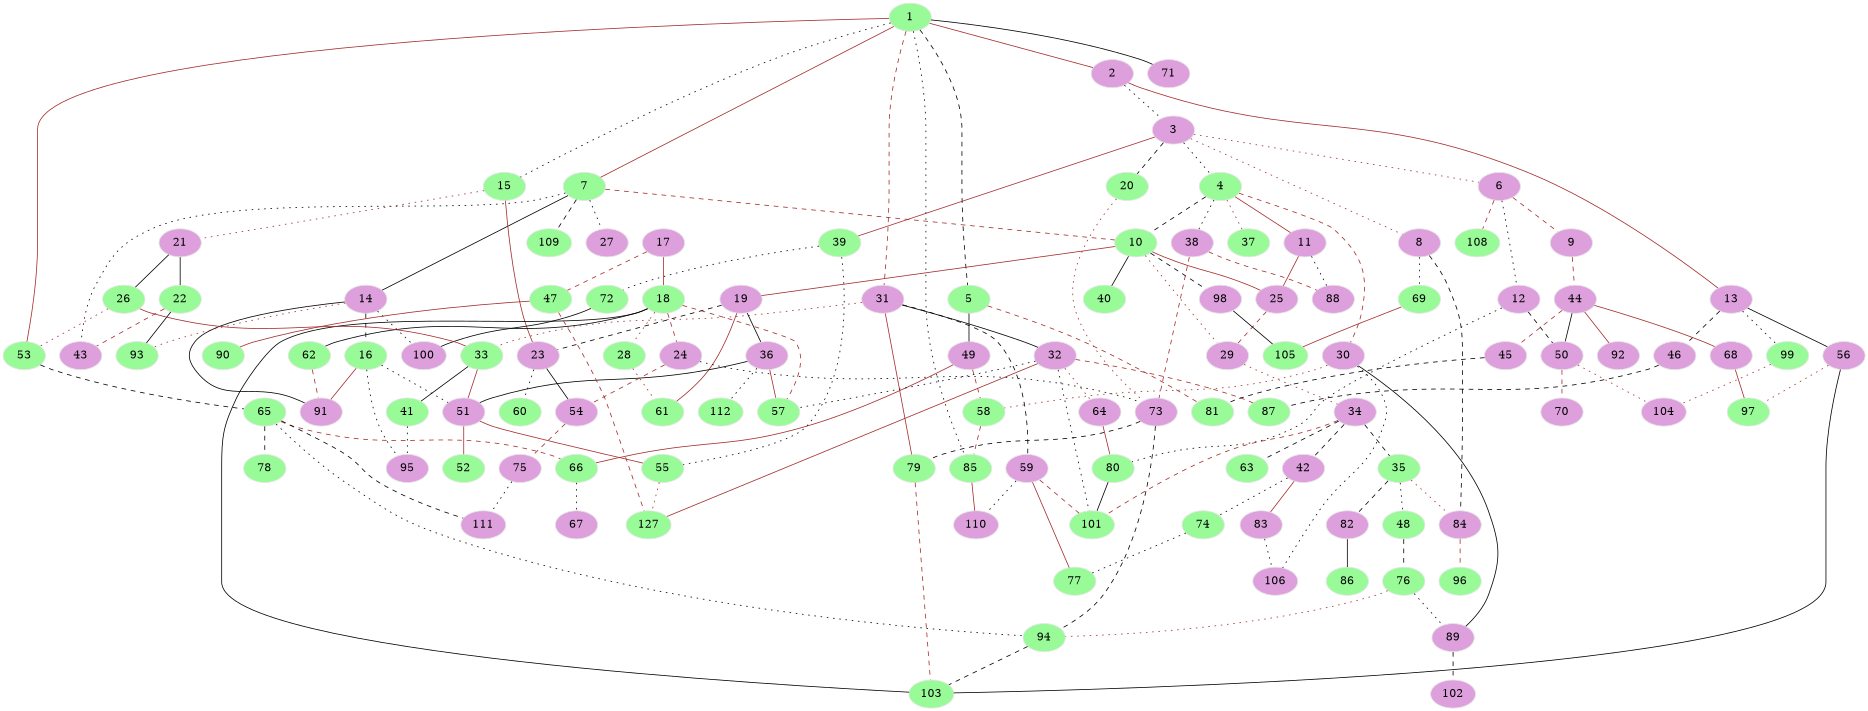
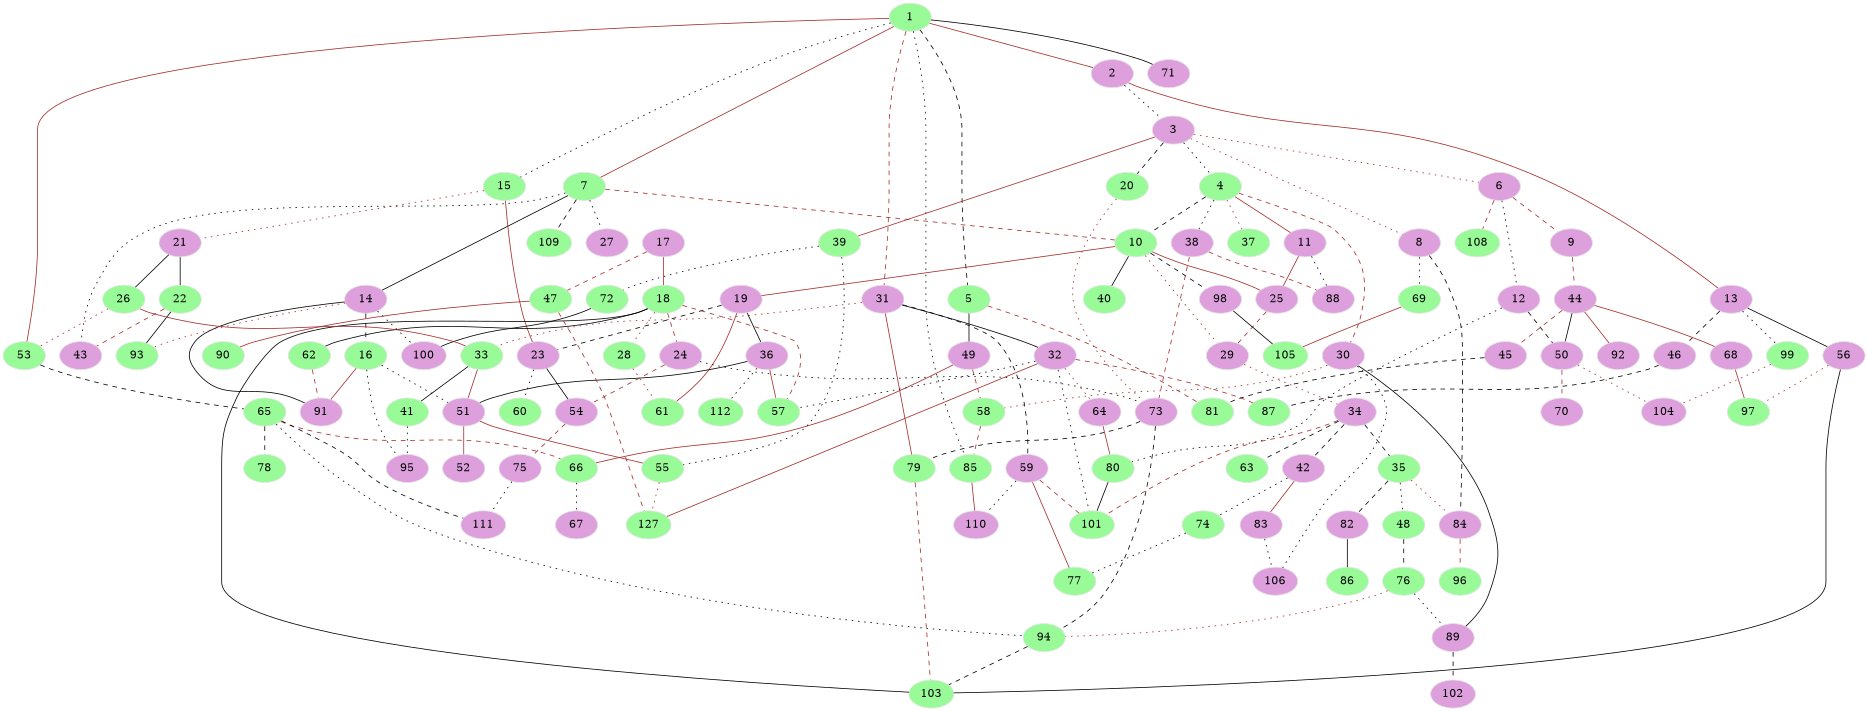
node "52": fillcolor palegreen -> plum
